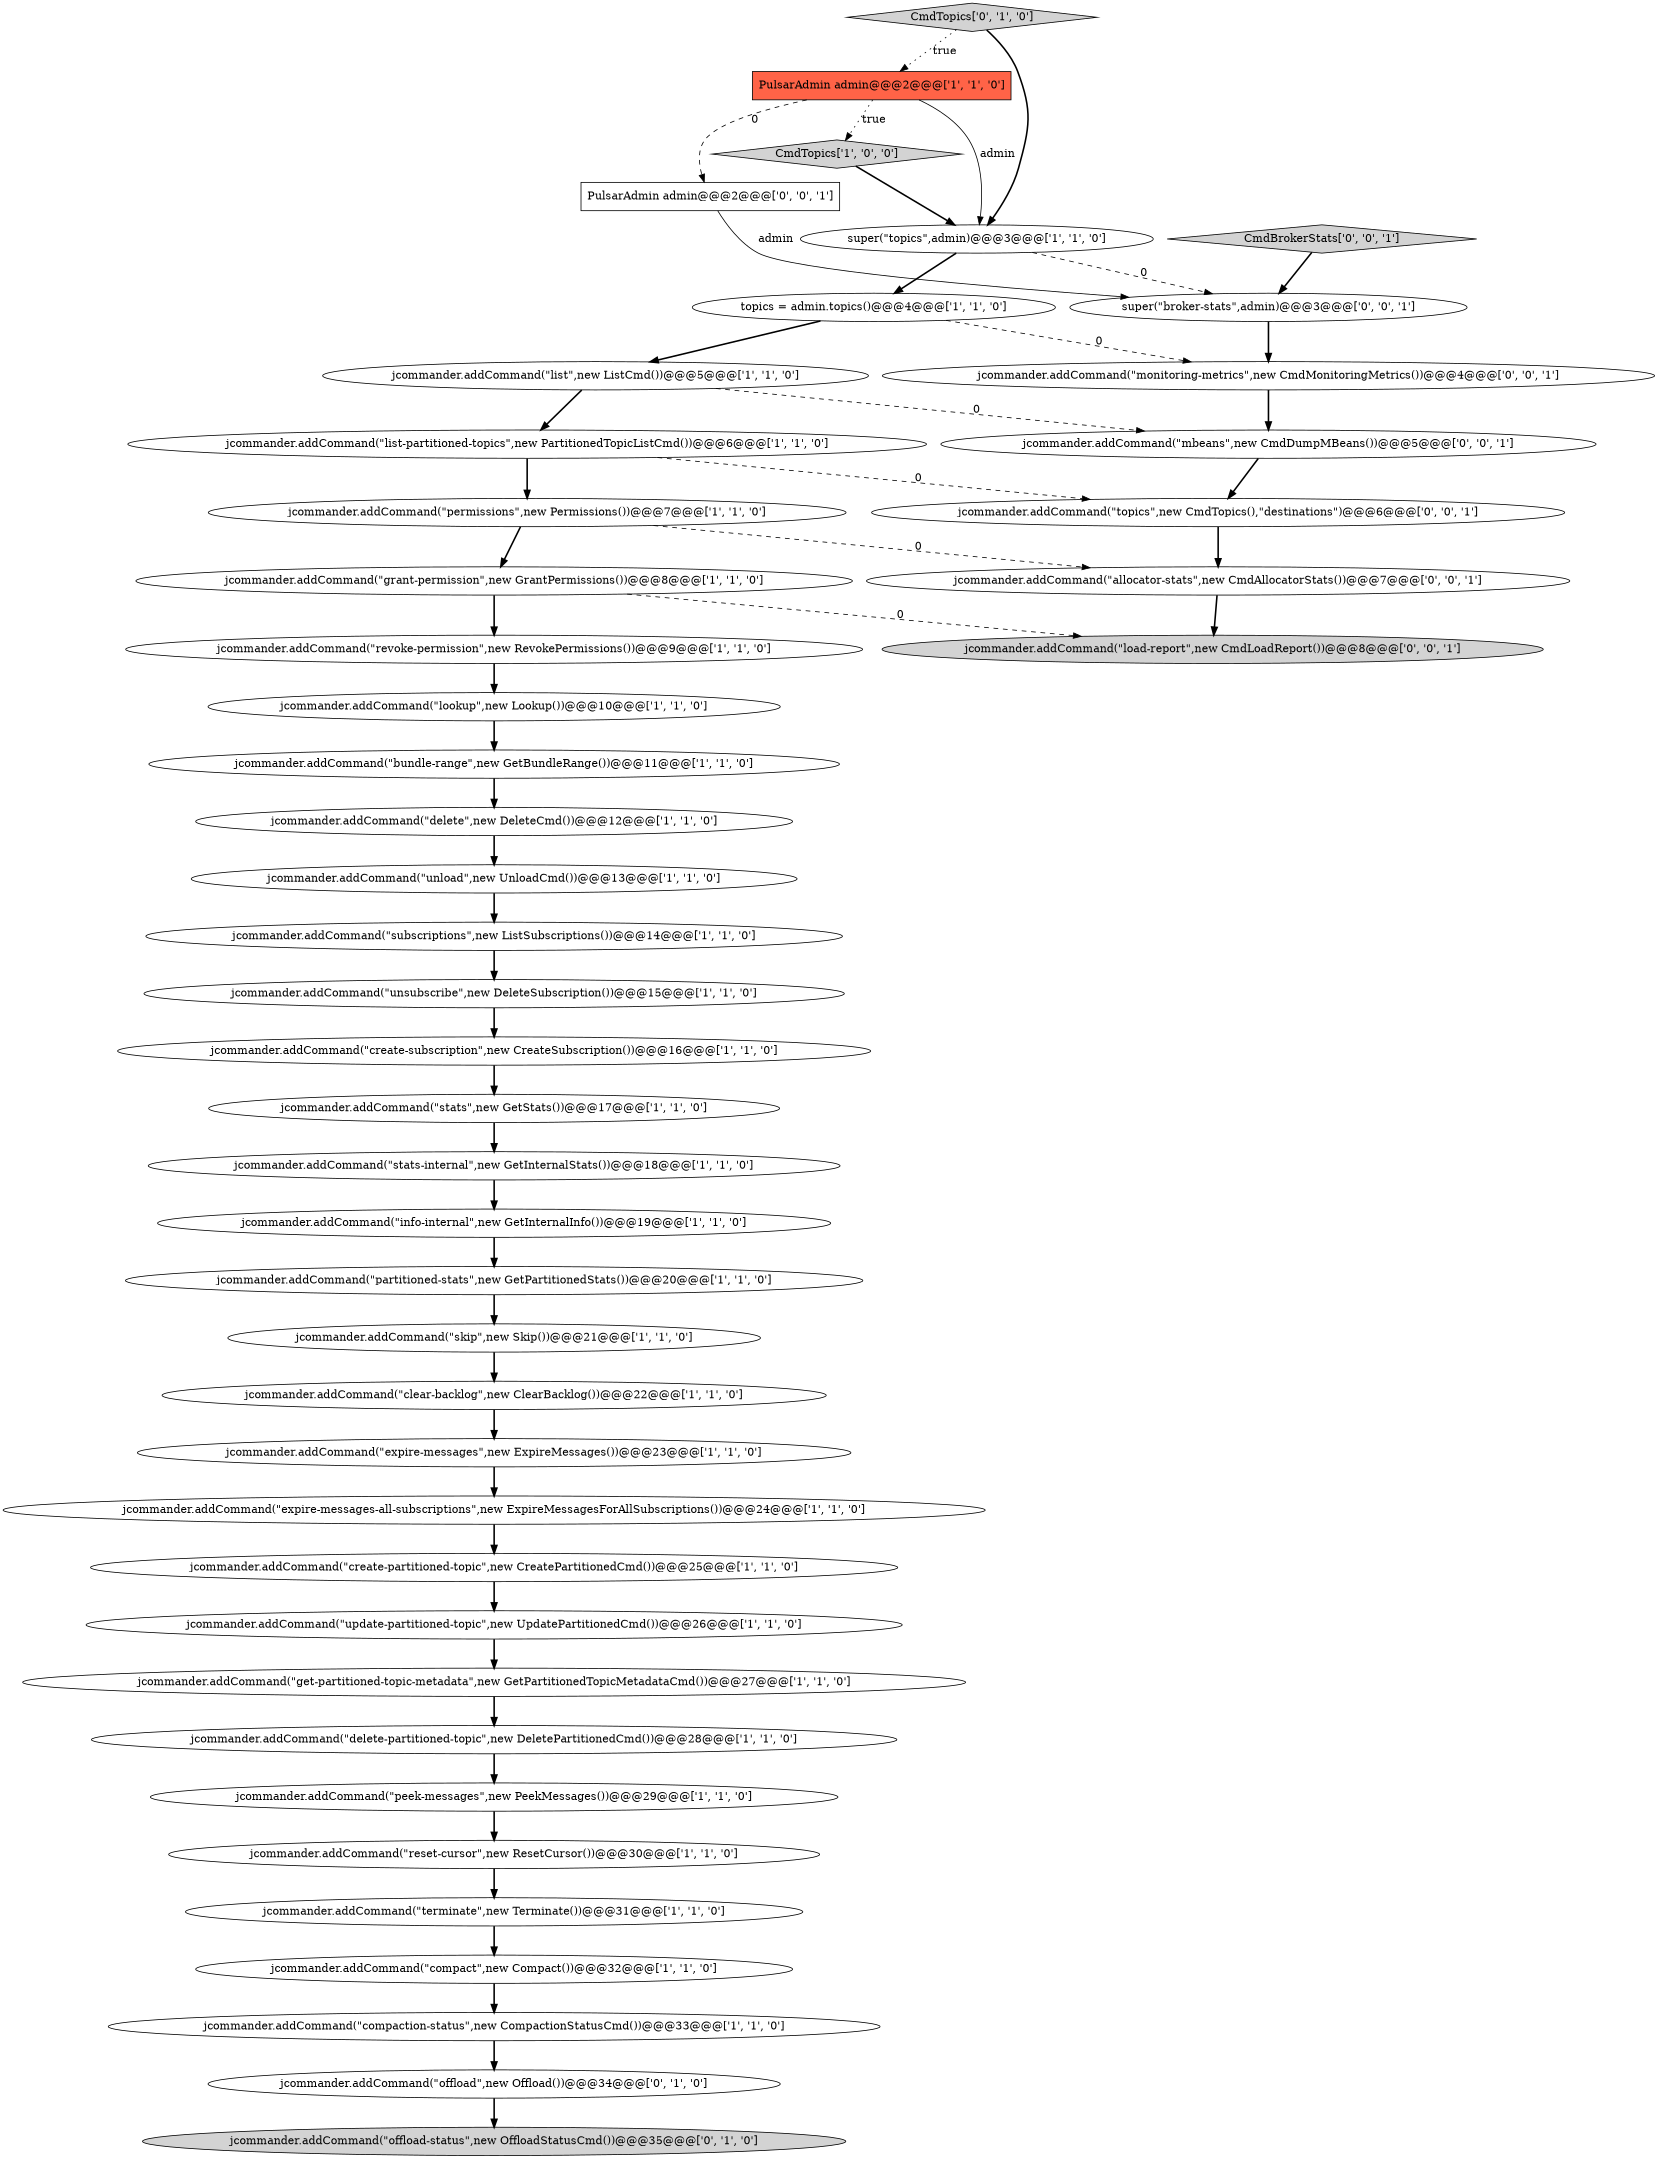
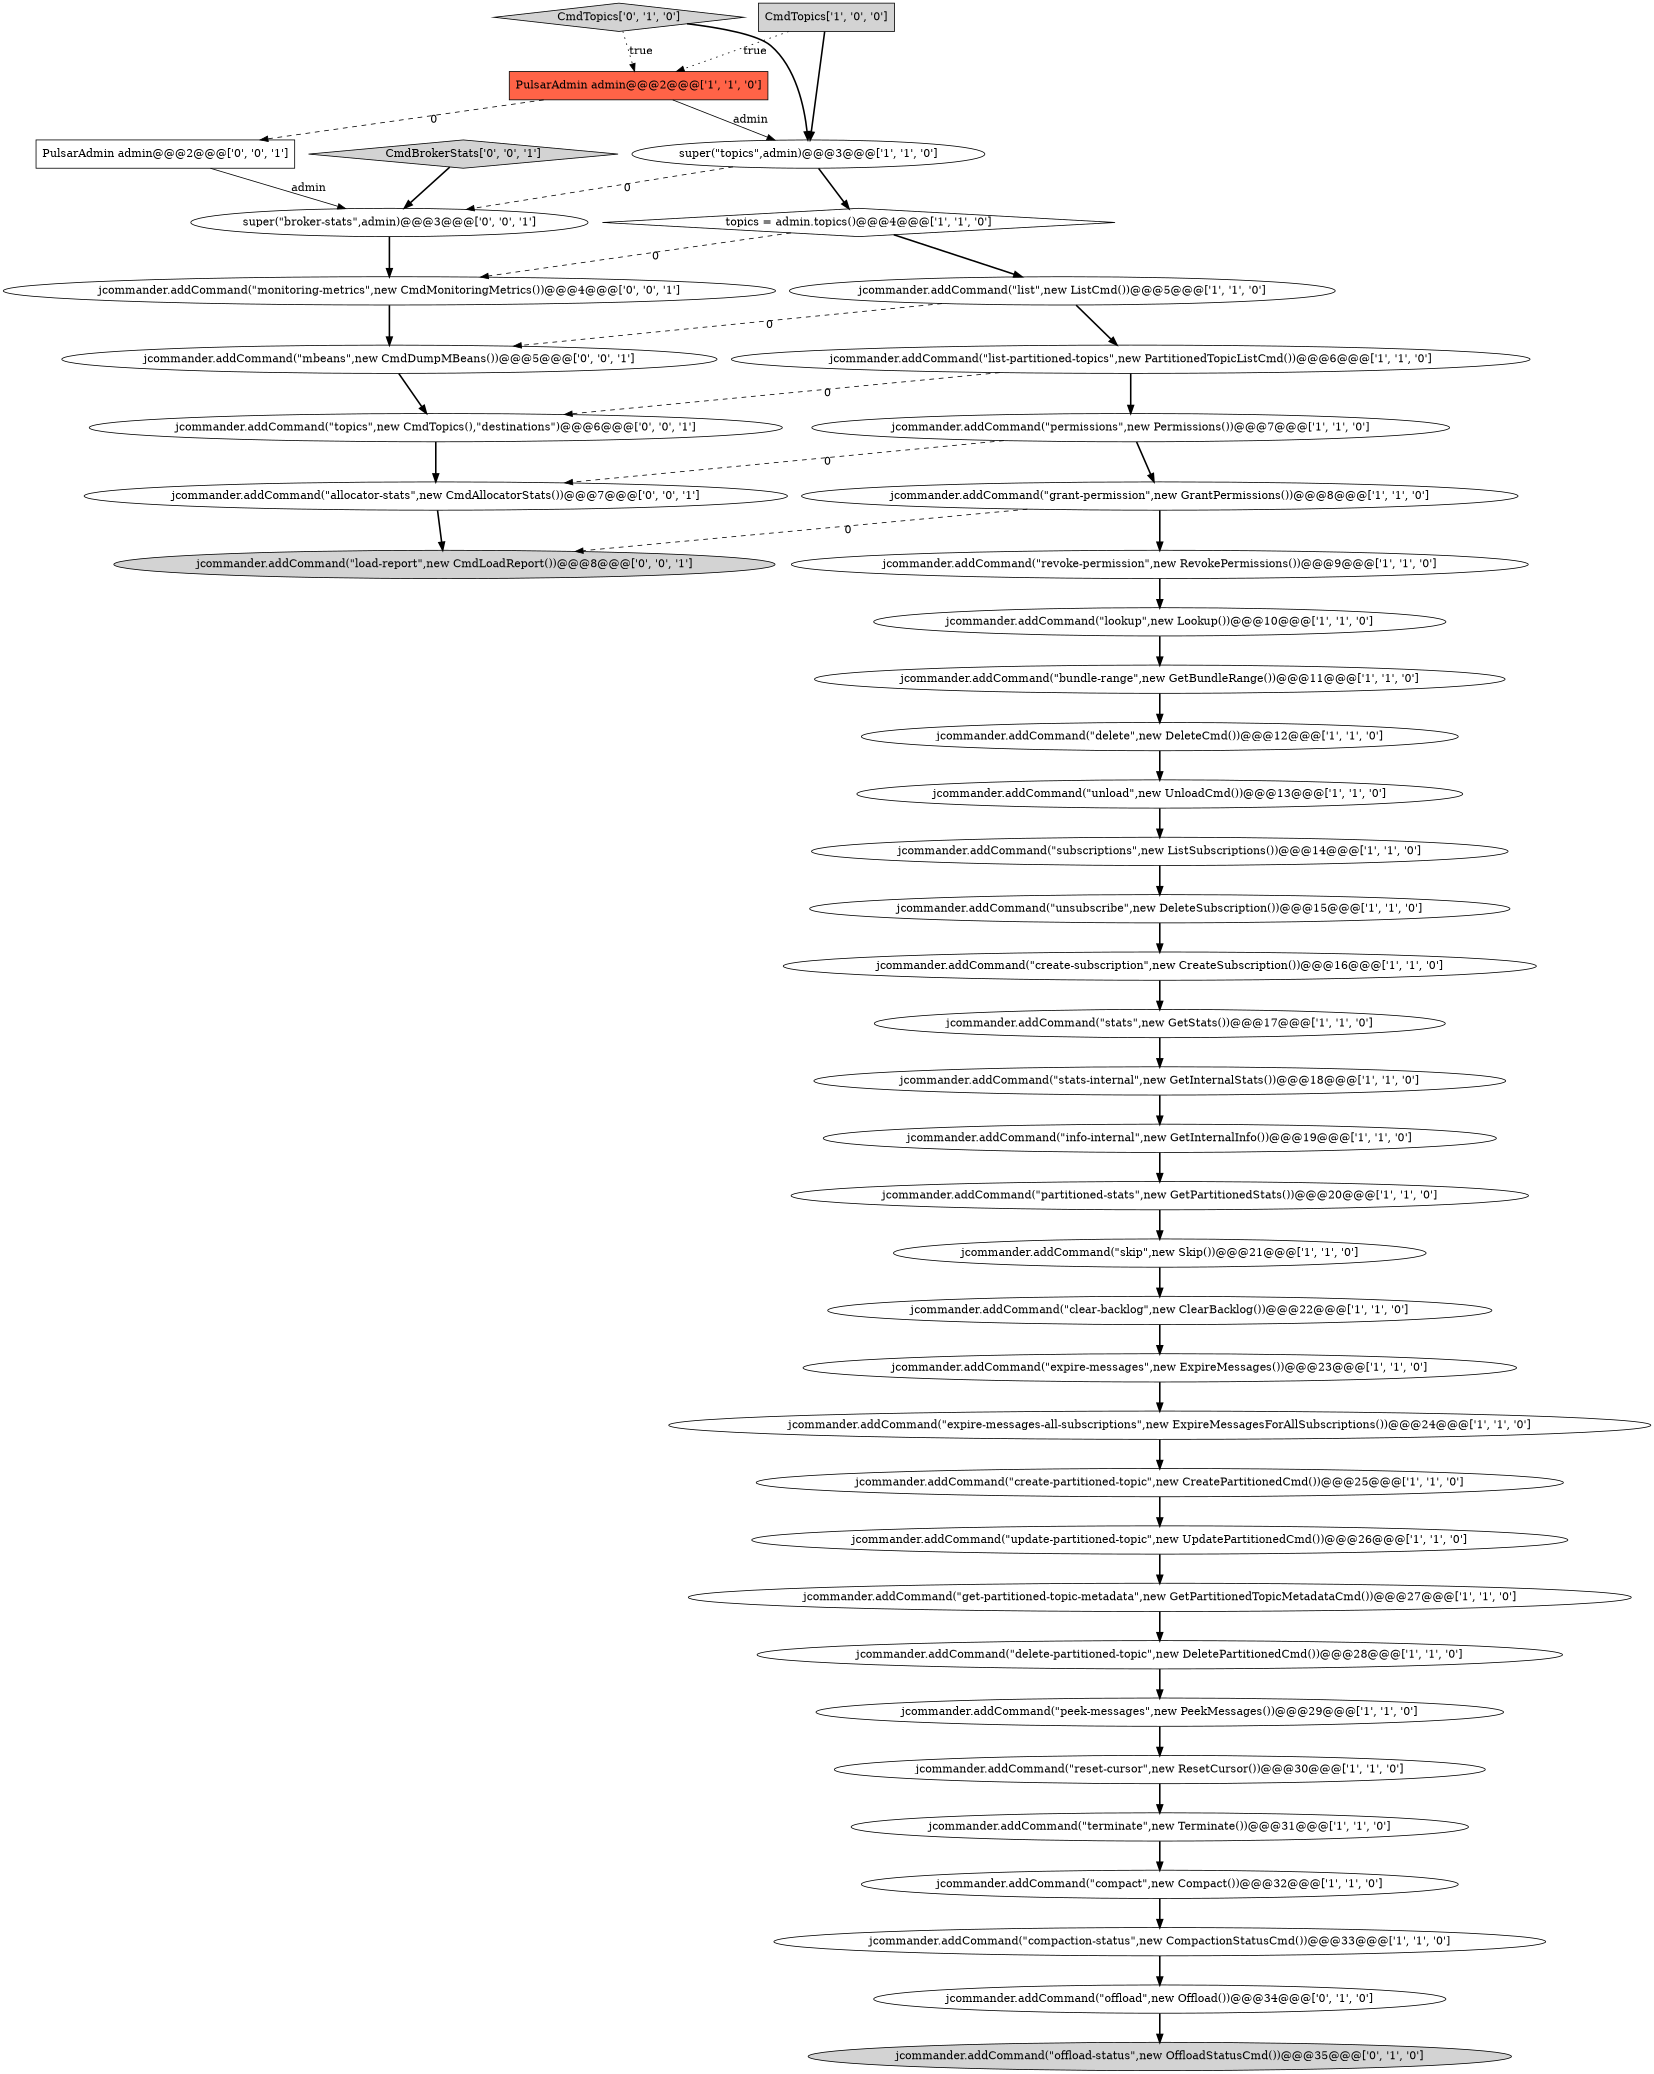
edge "PulsarAdmin admin@@@2@@@['1', '1', '0']" -> "CmdTopics['1', '0', '0']": reversed
node "CmdTopics['1', '0', '0']": shape diamond -> box
node "topics = admin.topics()@@@4@@@['1', '1', '0']": shape ellipse -> diamond
